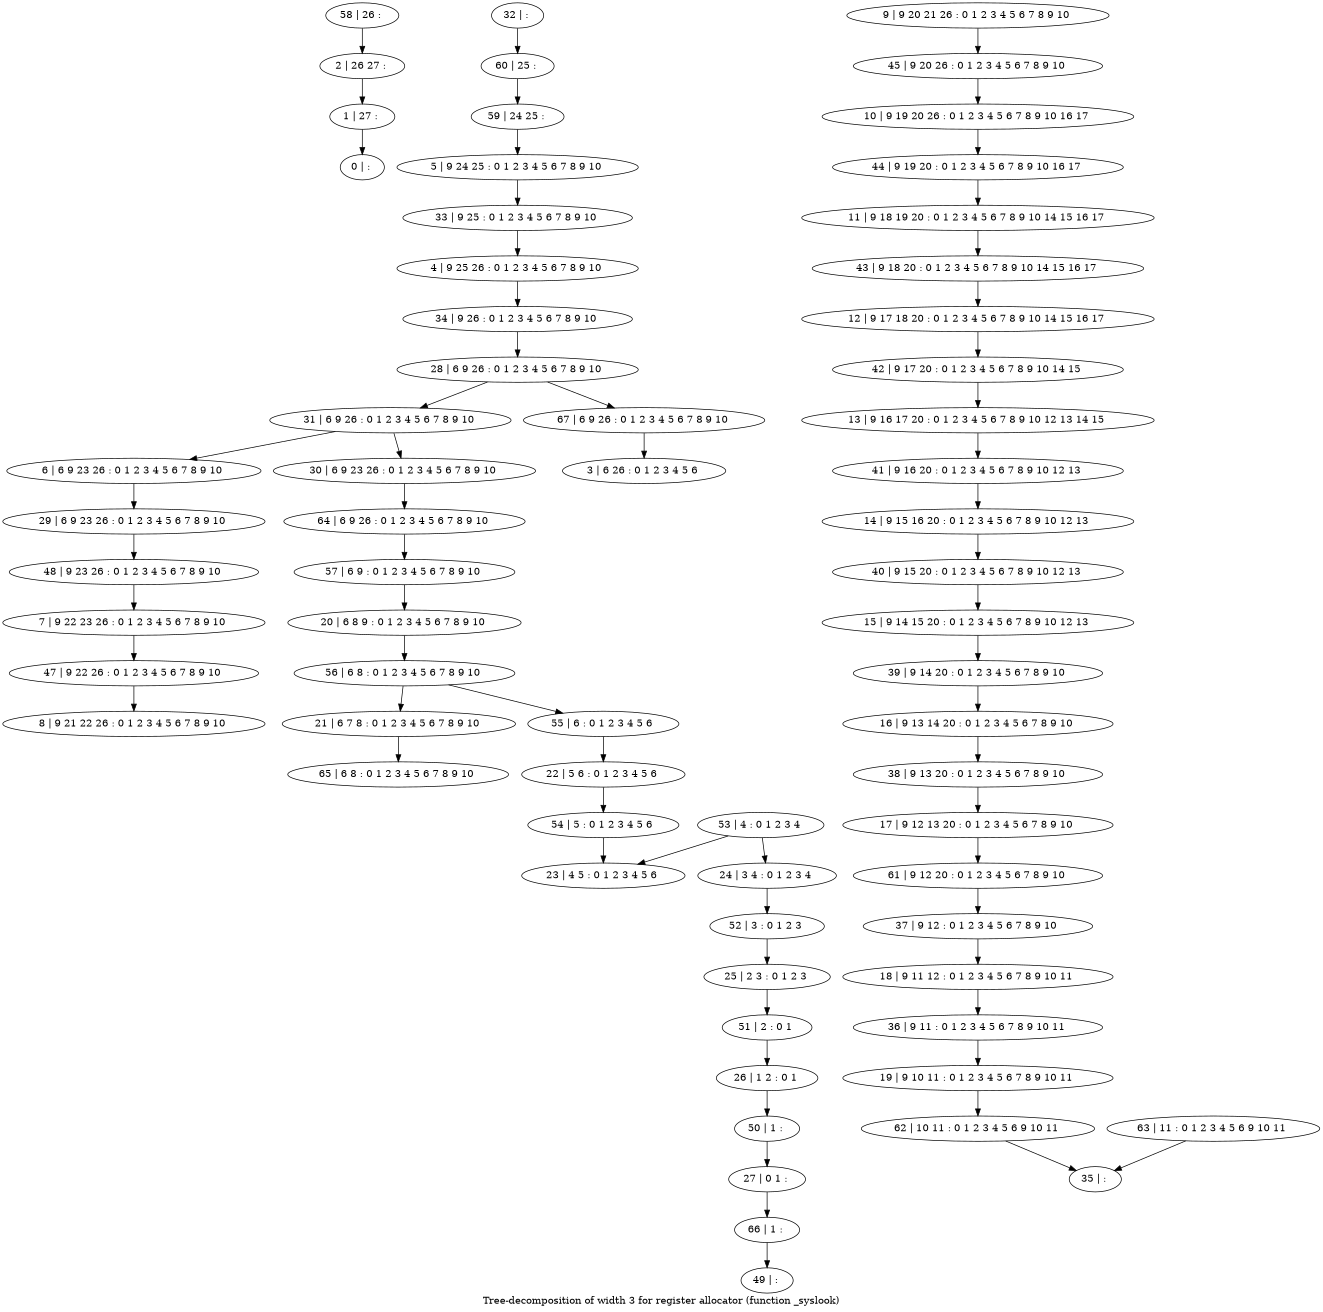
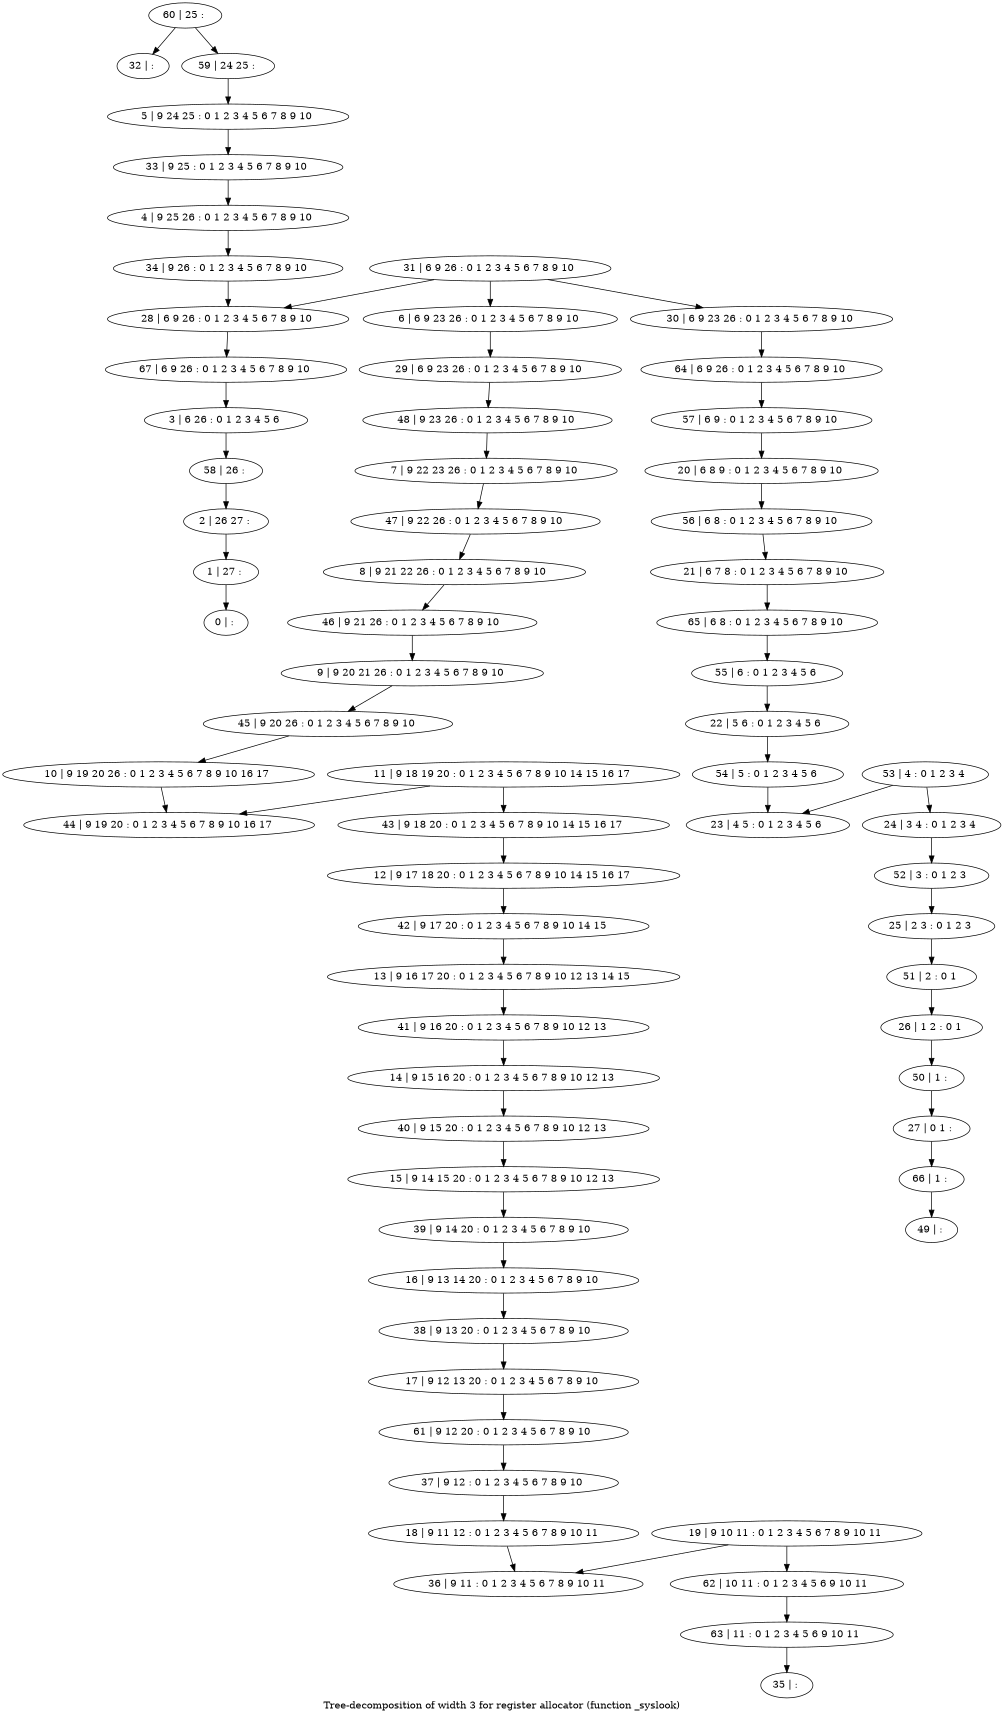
edge "32 | :" -> "60 | 25 :": reversed
edge "44 | 9 19 20 : 0 1 2 3 4 5 6 7 8 9 10 16 17" -> "11 | 9 18 19 20 : 0 1 2 3 4 5 6 7 8 9 10 14 15 16 17": reversed
edge "28 | 6 9 26 : 0 1 2 3 4 5 6 7 8 9 10" -> "31 | 6 9 26 : 0 1 2 3 4 5 6 7 8 9 10": reversed
edge "3 | 6 26 : 0 1 2 3 4 5 6" -> "58 | 26 :": added
node "46 | 9 21 26 : 0 1 2 3 4 5 6 7 8 9 10": added
edge "56 | 6 8 : 0 1 2 3 4 5 6 7 8 9 10" -> "55 | 6 : 0 1 2 3 4 5 6": now "65 | 6 8 : 0 1 2 3 4 5 6 7 8 9 10" -> "55 | 6 : 0 1 2 3 4 5 6"
edge "36 | 9 11 : 0 1 2 3 4 5 6 7 8 9 10 11" -> "19 | 9 10 11 : 0 1 2 3 4 5 6 7 8 9 10 11": reversed
edge "62 | 10 11 : 0 1 2 3 4 5 6 9 10 11" -> "35 | :": now "62 | 10 11 : 0 1 2 3 4 5 6 9 10 11" -> "63 | 11 : 0 1 2 3 4 5 6 9 10 11"
